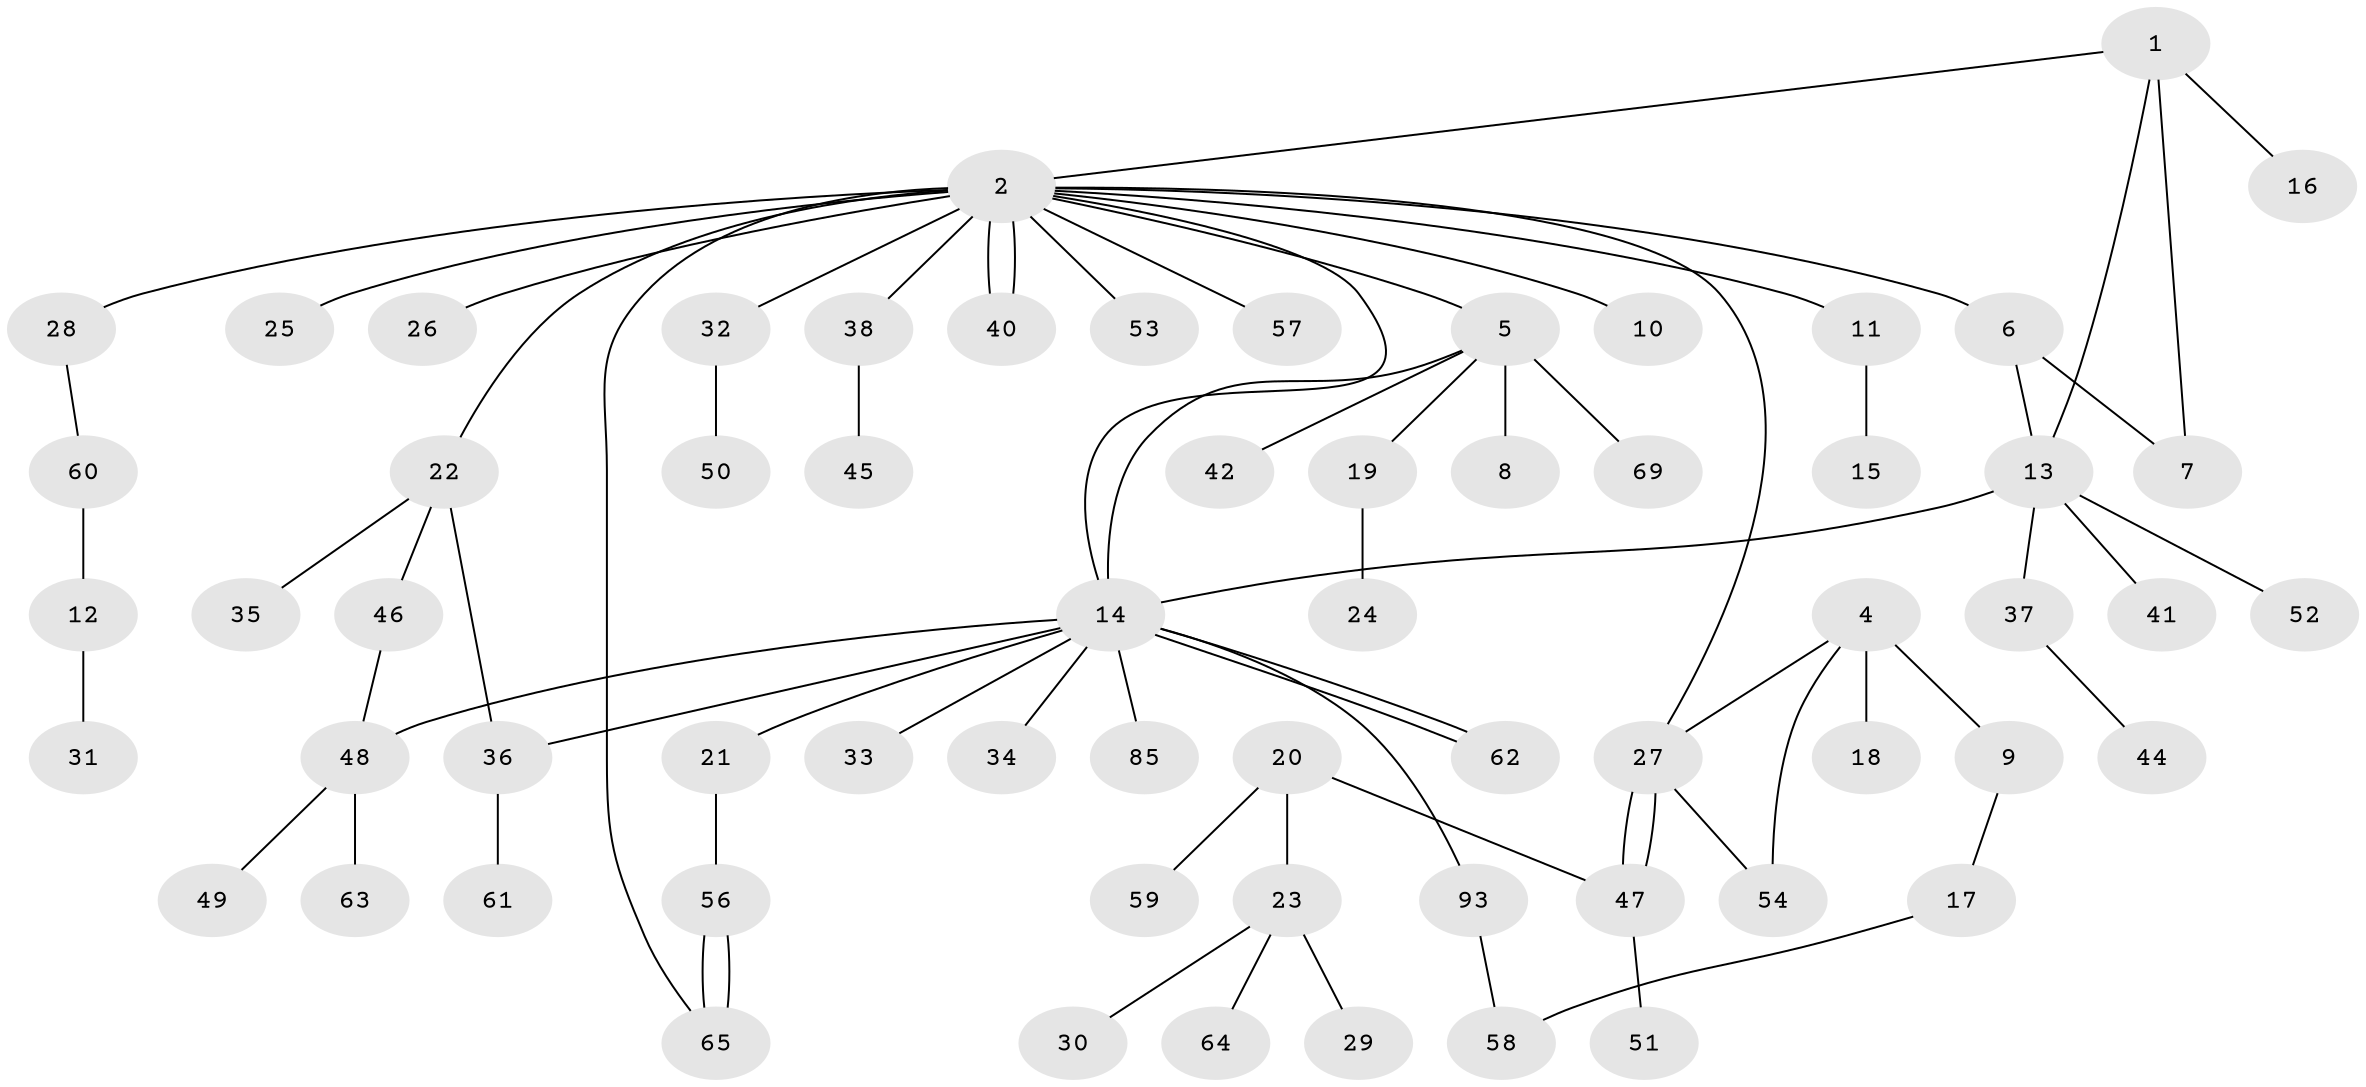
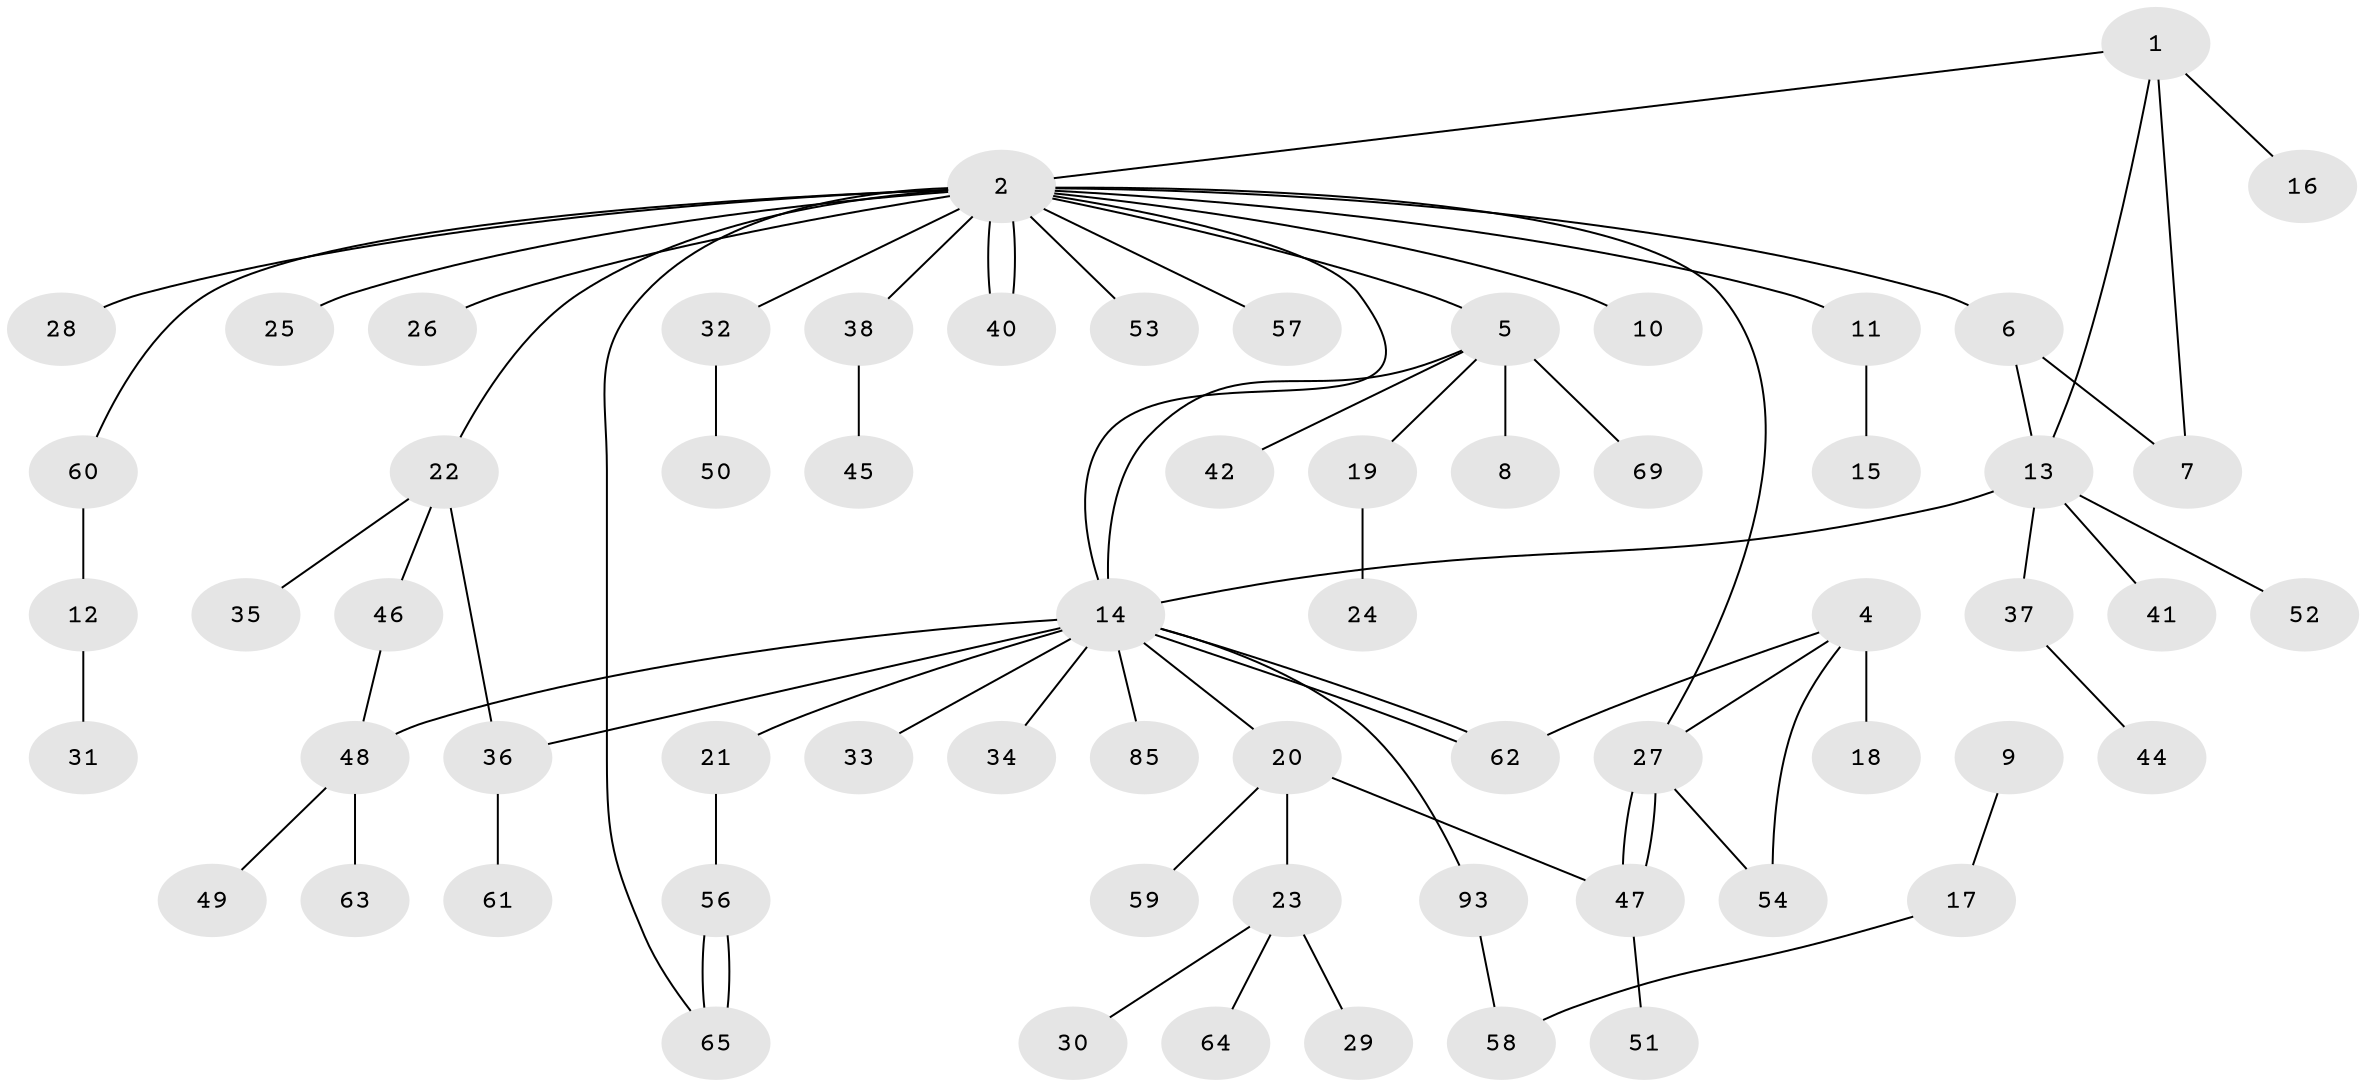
edge "28" -- "60": now "2" -- "60"
edge "14" -- "20": added
edge "4" -- "9": now "4" -- "62"
